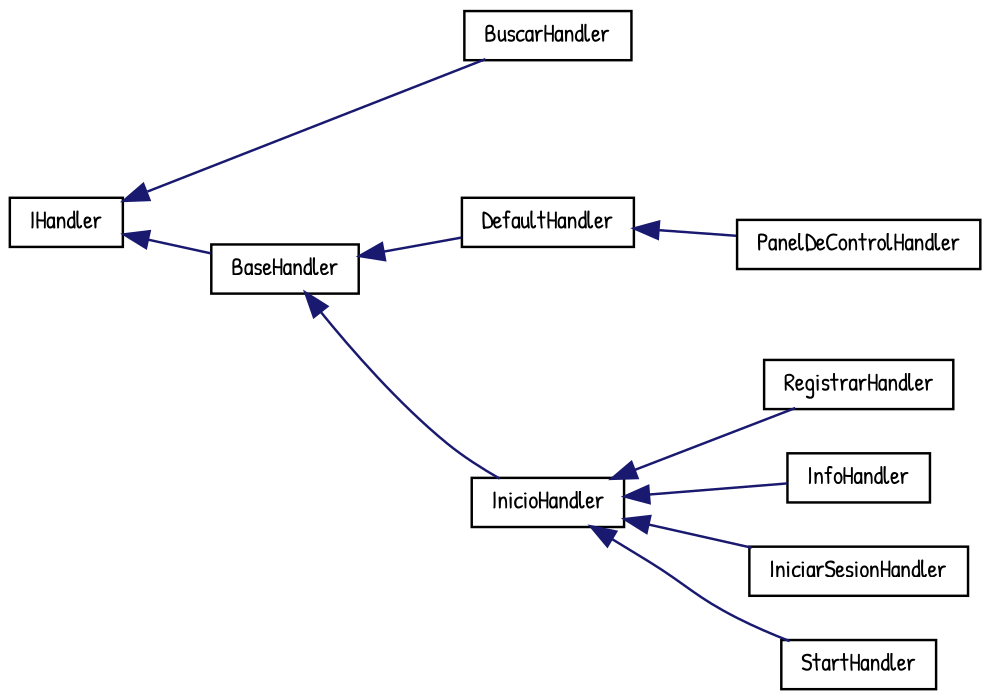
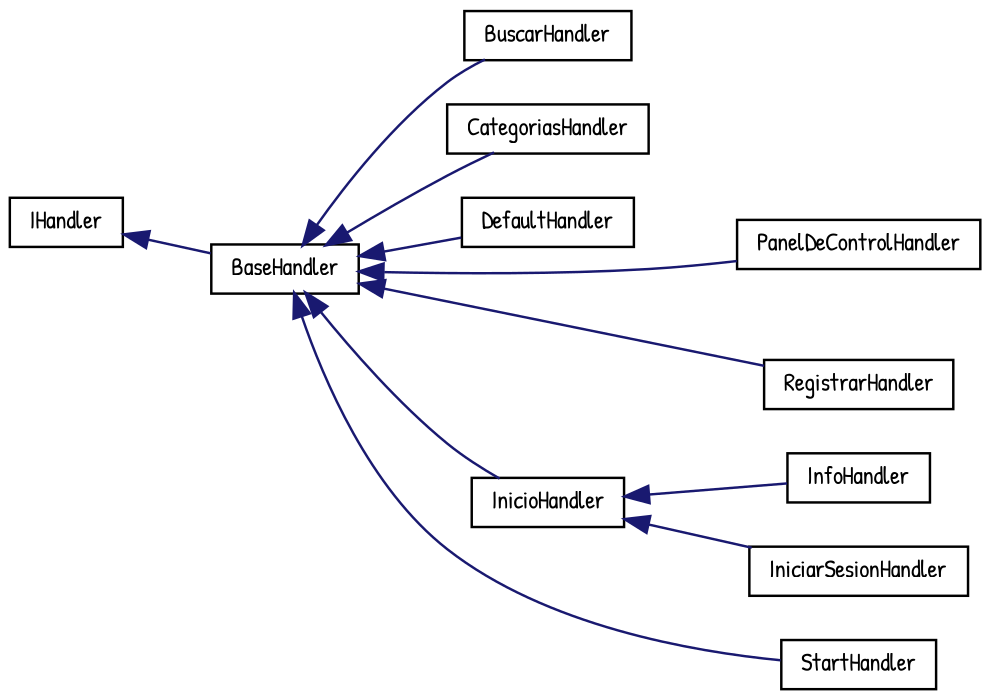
edge "BuscarHandler" -> "IHandler": now "BuscarHandler" -> "BaseHandler"
node "CategoriasHandler": added
edge "PanelDeControlHandler" -> "DefaultHandler": now "PanelDeControlHandler" -> "BaseHandler"
edge "RegistrarHandler" -> "InicioHandler": now "RegistrarHandler" -> "BaseHandler"
edge "StartHandler" -> "InicioHandler": now "StartHandler" -> "BaseHandler"
